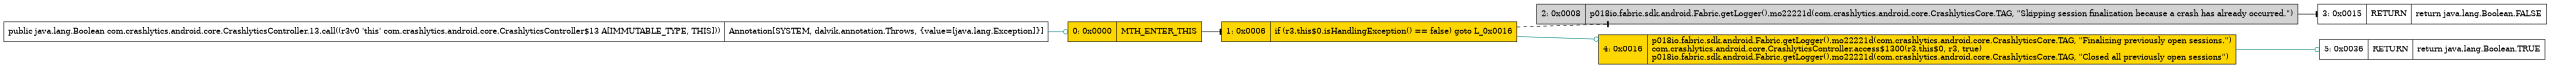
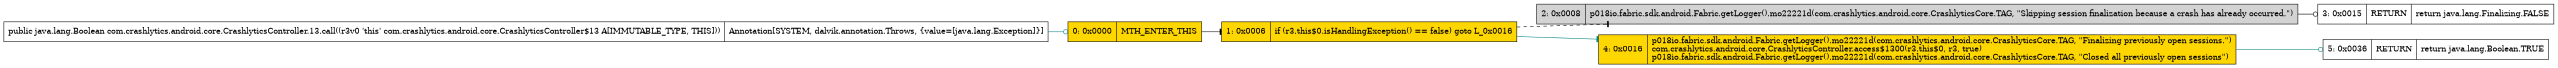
edge "2: 0x0008" -> "3: 0x0015": arrowhead tee -> odot
node "3: 0x0015": text "return java.lang.Boolean.FALSE" -> "return java.lang.Finalizing.FALSE"
edge "1: 0x0006" -> "4: 0x0016": arrowhead odot -> tee
